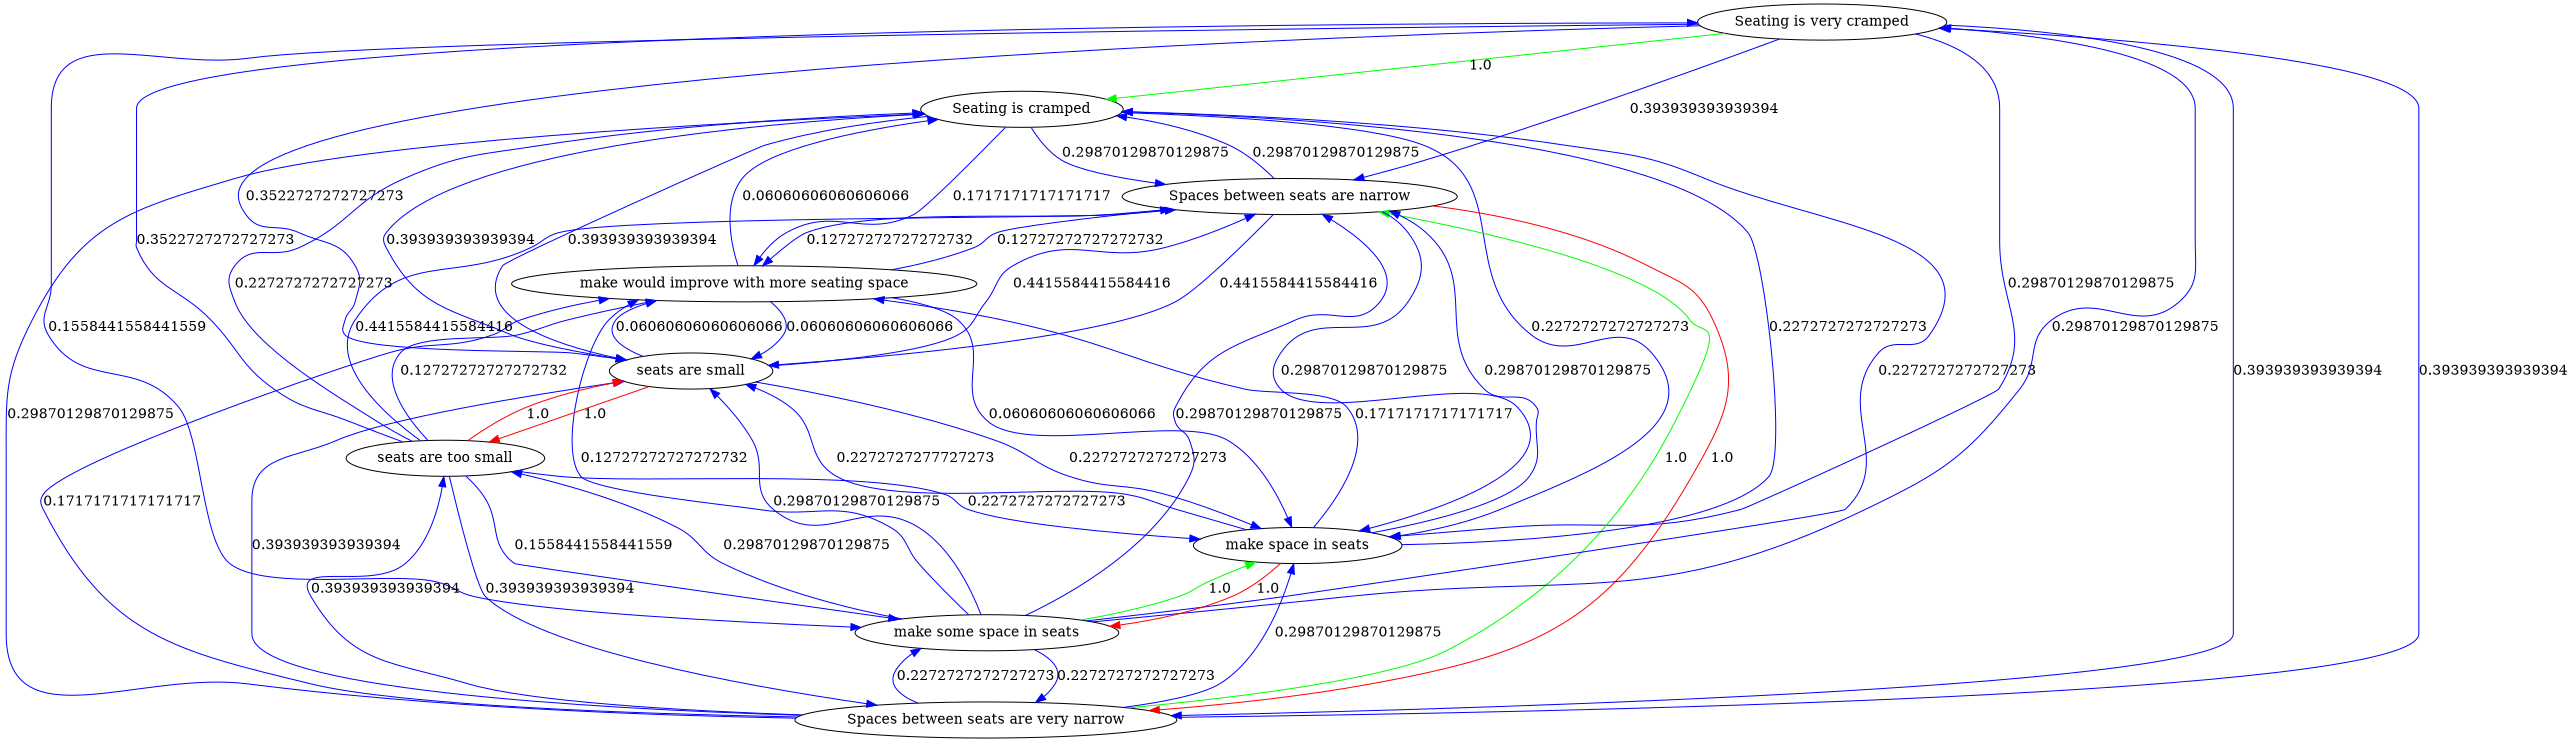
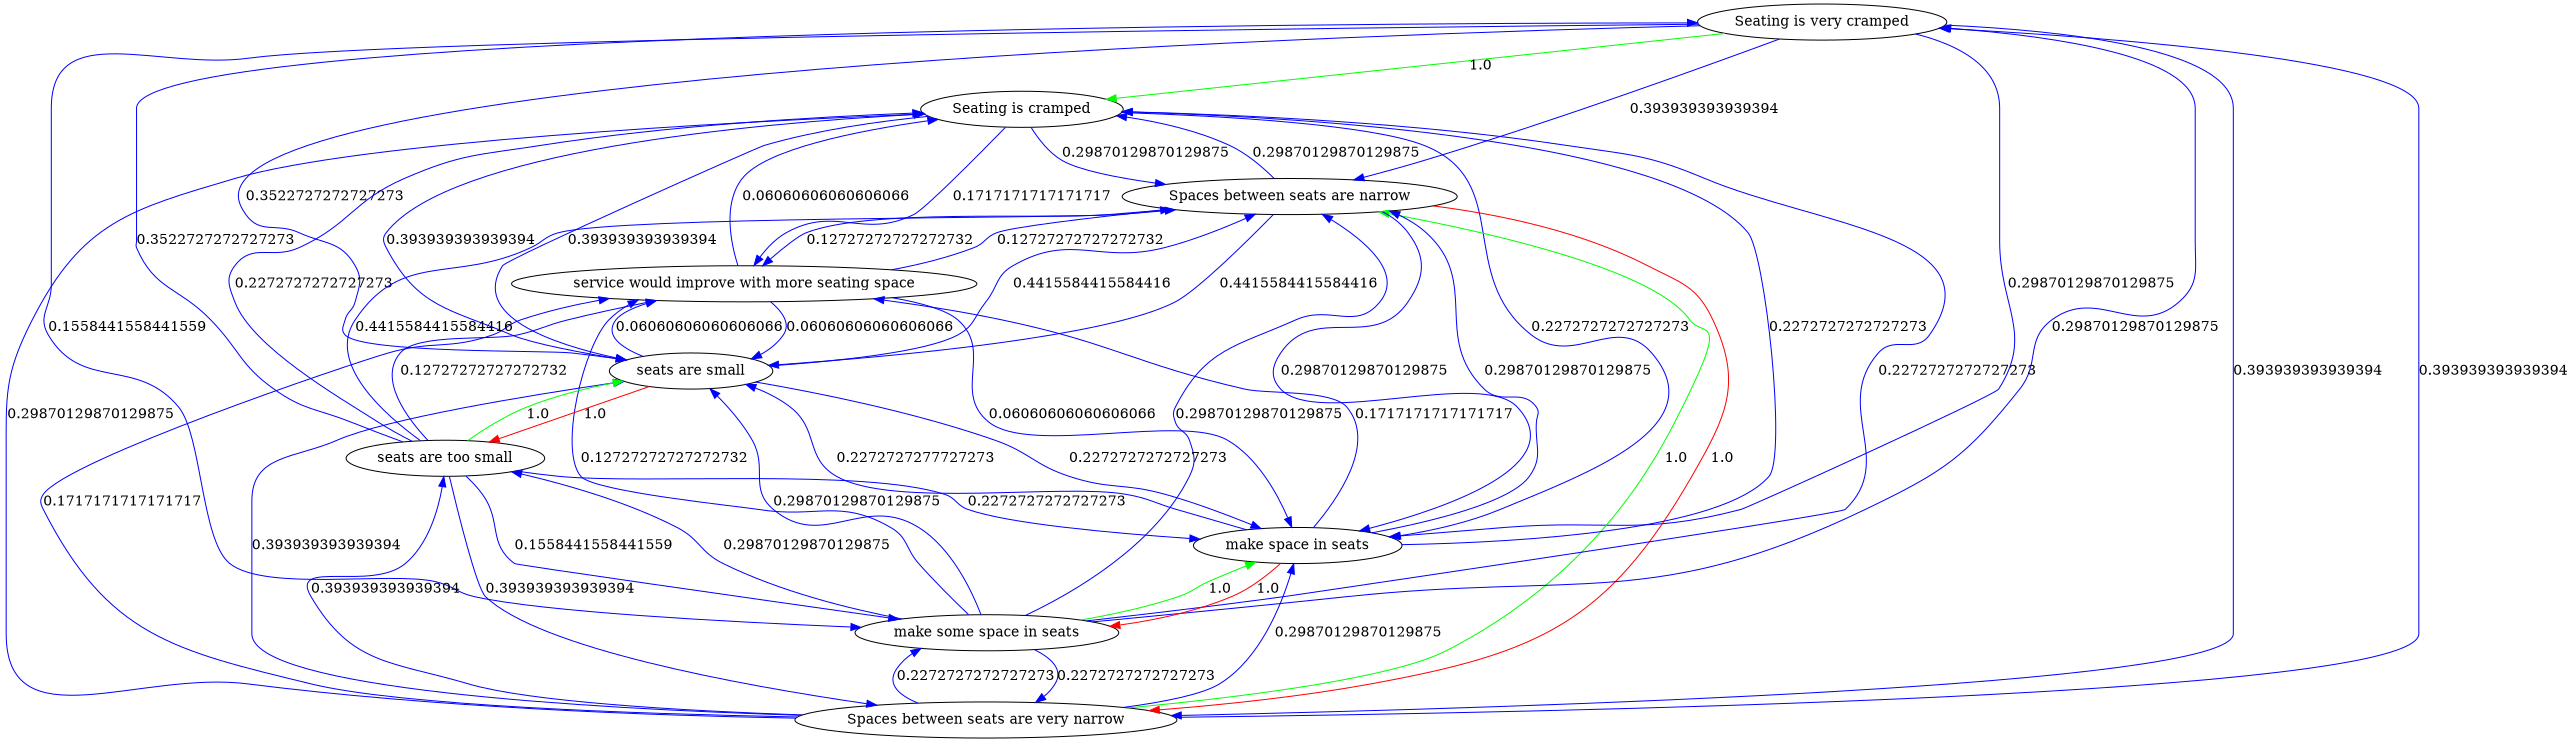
node "make would improve with more seating space": label "make would improve with more seating space" -> "service would improve with more seating space"
edge "seats are too small" -> "seats are small": color red -> green
